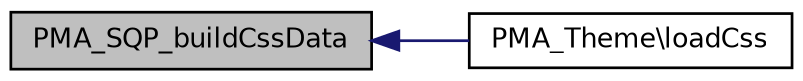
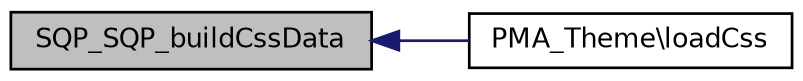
node "PMA_SQP_buildCssData": label "PMA_SQP_buildCssData" -> "SQP_SQP_buildCssData"
